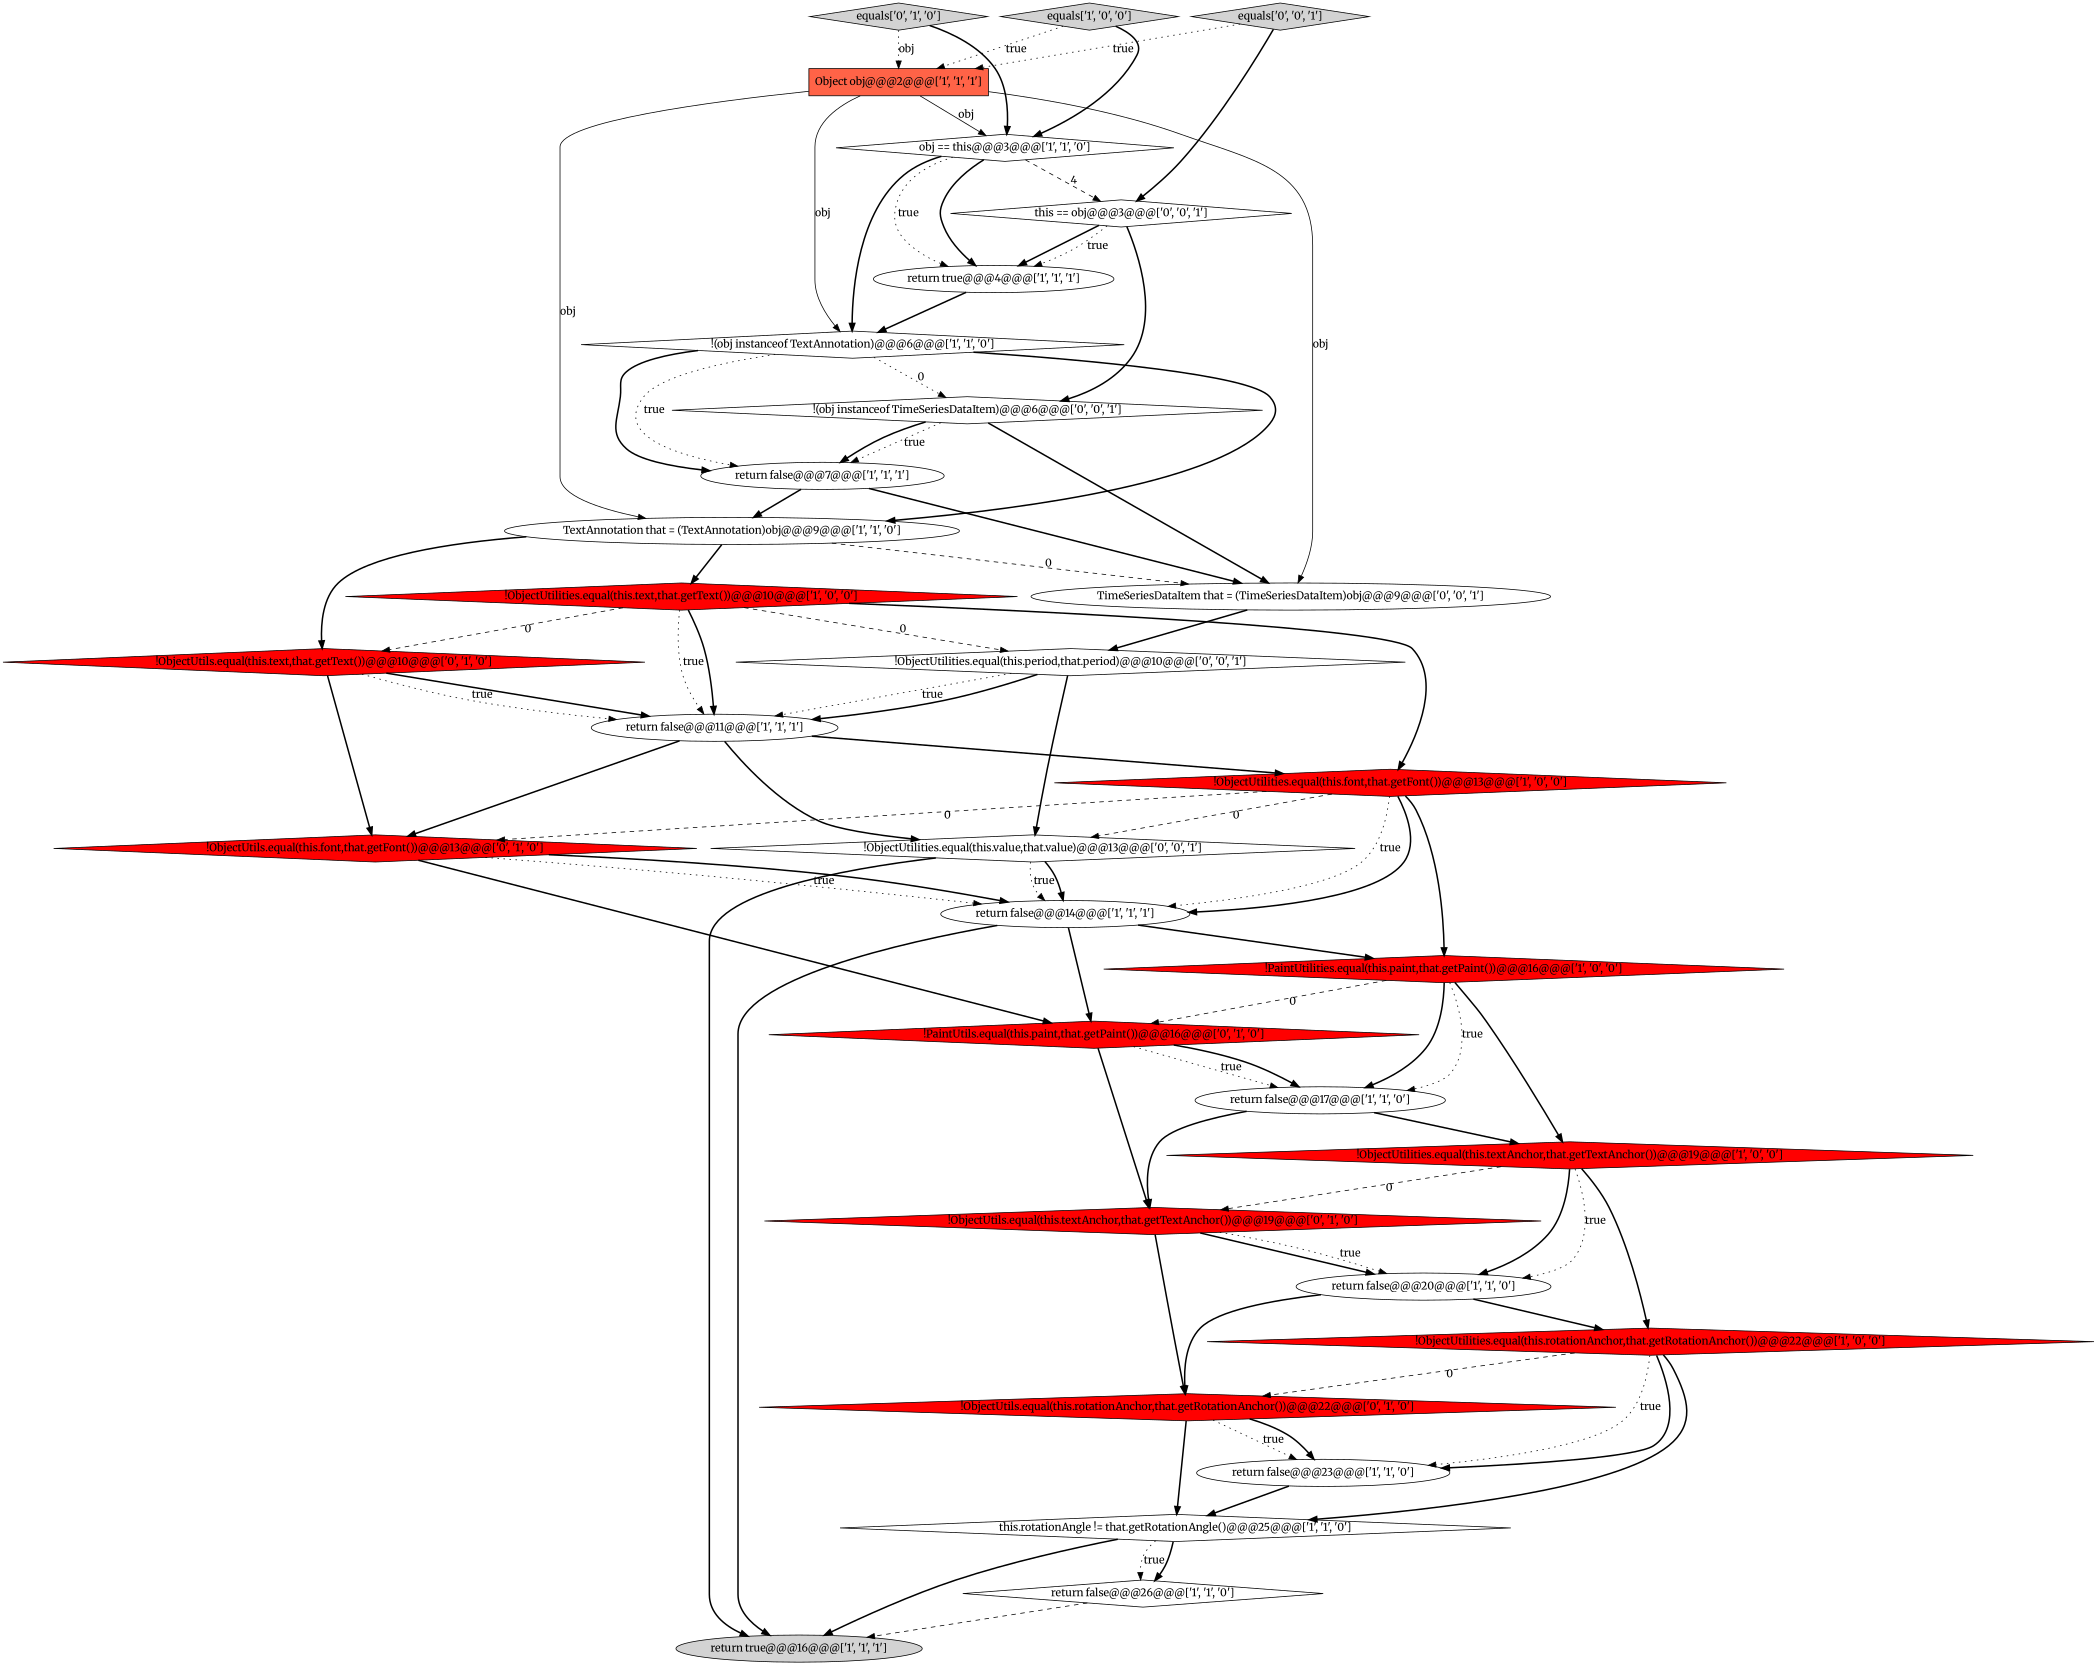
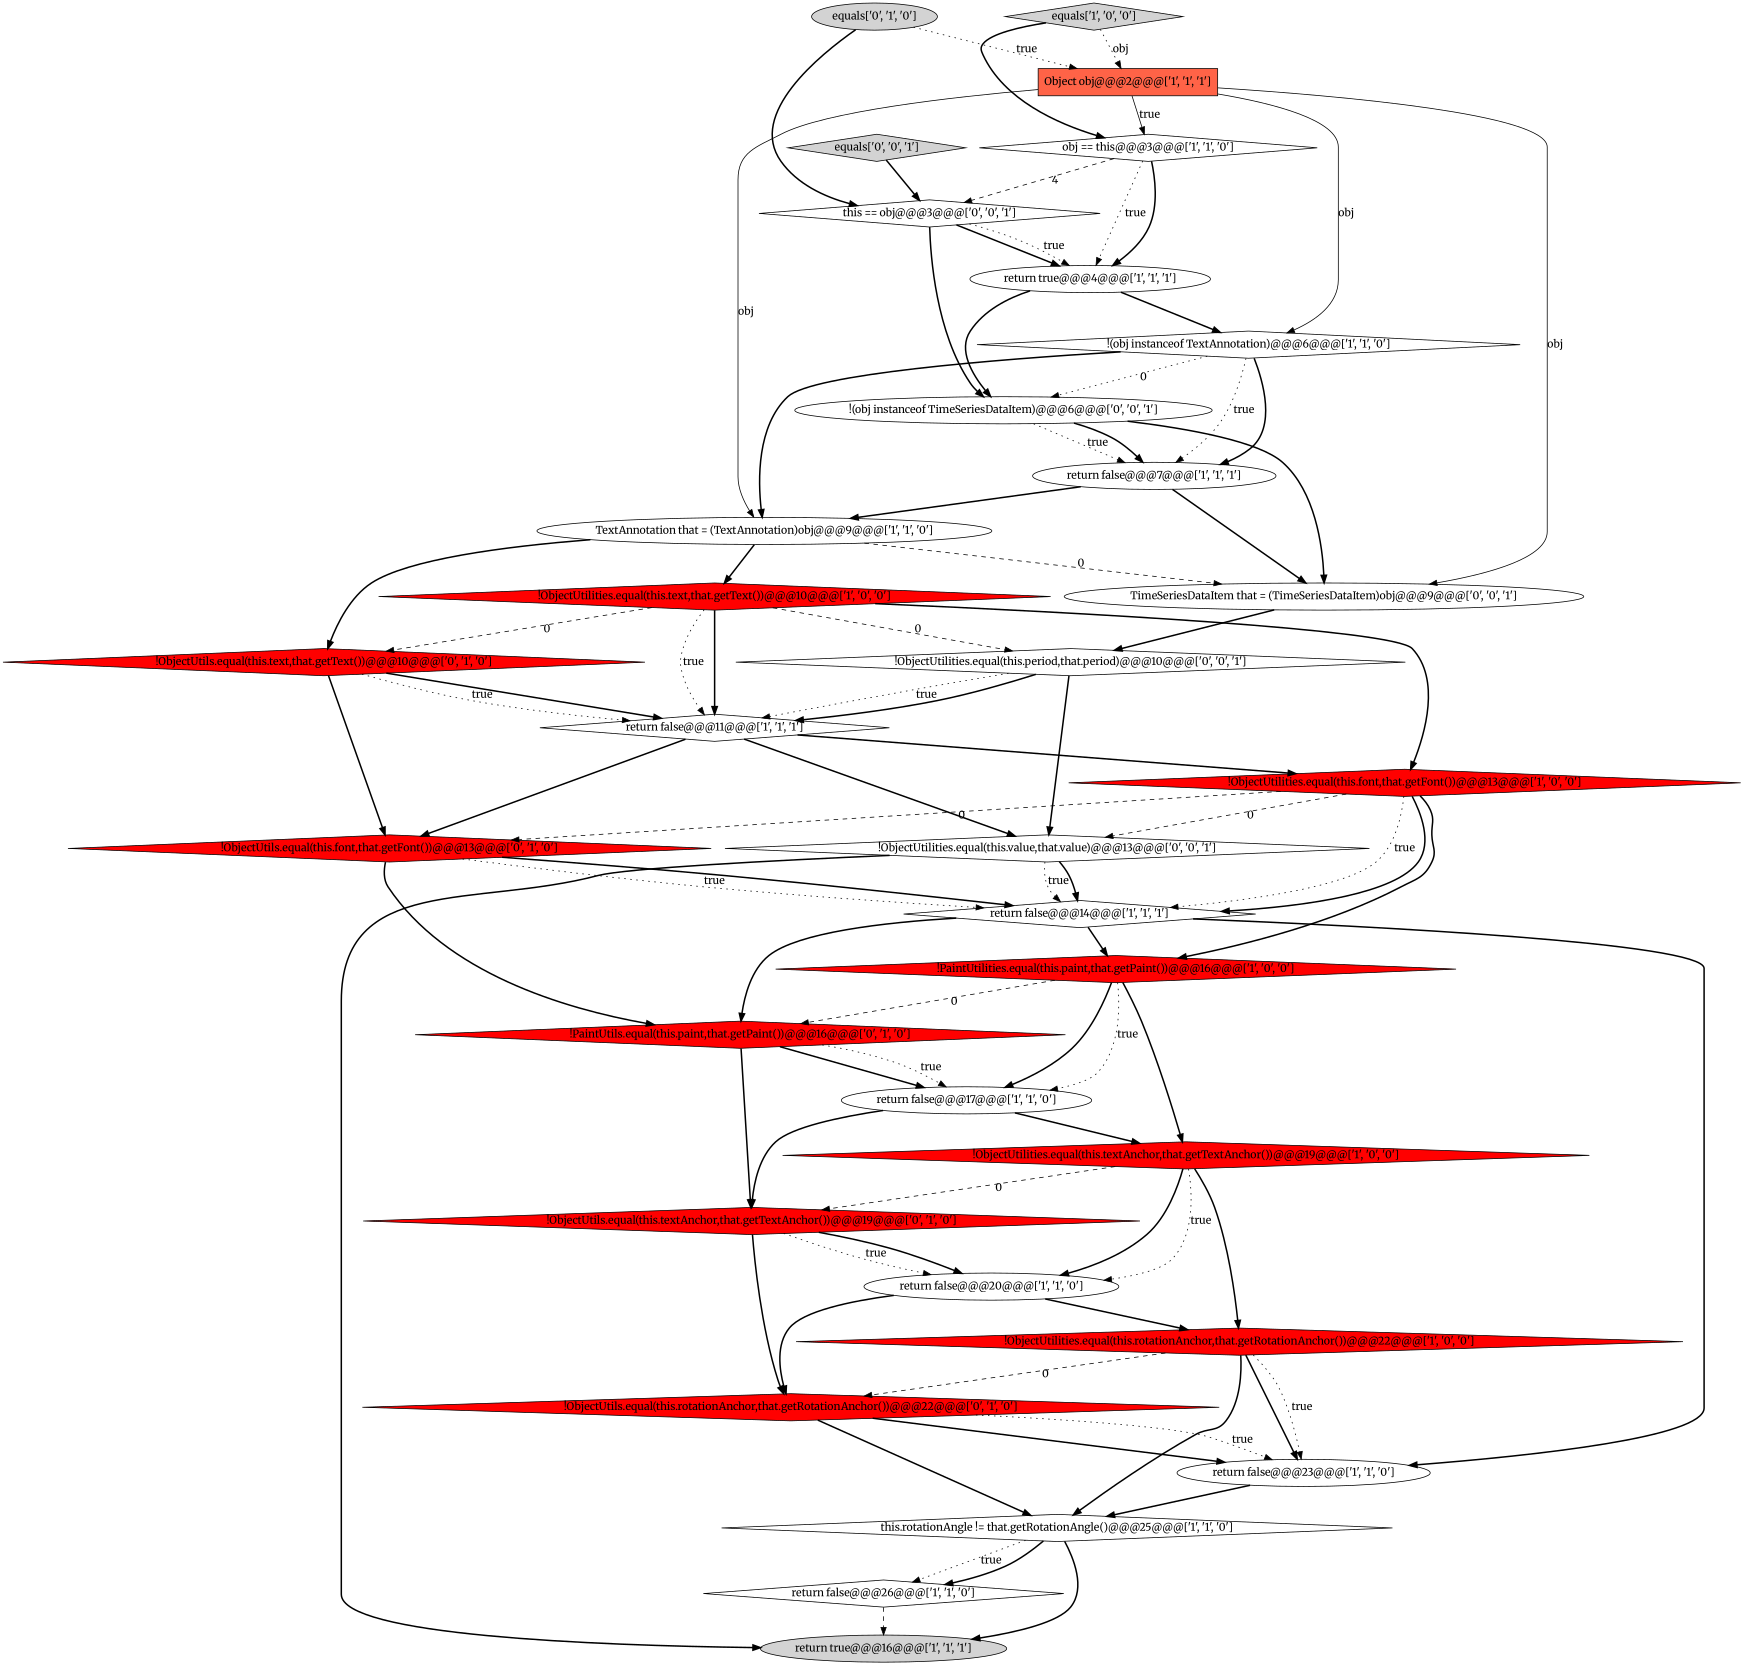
node "equals['0', '1', '0']": shape diamond -> ellipse
edge "equals['0', '0', '1']" -> "Object obj@@@2@@@['1', '1', '1']": removed, label "true"
edge "equals['0', '1', '0']" -> "Object obj@@@2@@@['1', '1', '1']": label "obj" -> "true"
edge "equals['1', '0', '0']" -> "Object obj@@@2@@@['1', '1', '1']": label "true" -> "obj"
edge "equals['0', '1', '0']" -> "obj == this@@@3@@@['1', '1', '0']": now "equals['0', '1', '0']" -> "this == obj@@@3@@@['0', '0', '1']"
edge "Object obj@@@2@@@['1', '1', '1']" -> "obj == this@@@3@@@['1', '1', '0']": label "obj" -> "true"
edge "obj == this@@@3@@@['1', '1', '0']" -> "!(obj instanceof TextAnnotation)@@@6@@@['1', '1', '0']": removed
edge "return true@@@4@@@['1', '1', '1']" -> "!(obj instanceof TimeSeriesDataItem)@@@6@@@['0', '0', '1']": added
node "!(obj instanceof TimeSeriesDataItem)@@@6@@@['0', '0', '1']": shape diamond -> ellipse
node "return false@@@11@@@['1', '1', '1']": shape ellipse -> diamond
node "return false@@@14@@@['1', '1', '1']": shape ellipse -> diamond
edge "return false@@@14@@@['1', '1', '1']" -> "return true@@@16@@@['1', '1', '1']": now "return false@@@14@@@['1', '1', '1']" -> "return false@@@23@@@['1', '1', '0']"
